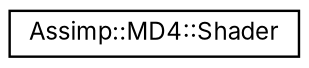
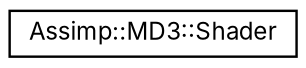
node "Assimp::MD4::Shader": label "Assimp::MD4::Shader" -> "Assimp::MD3::Shader"
